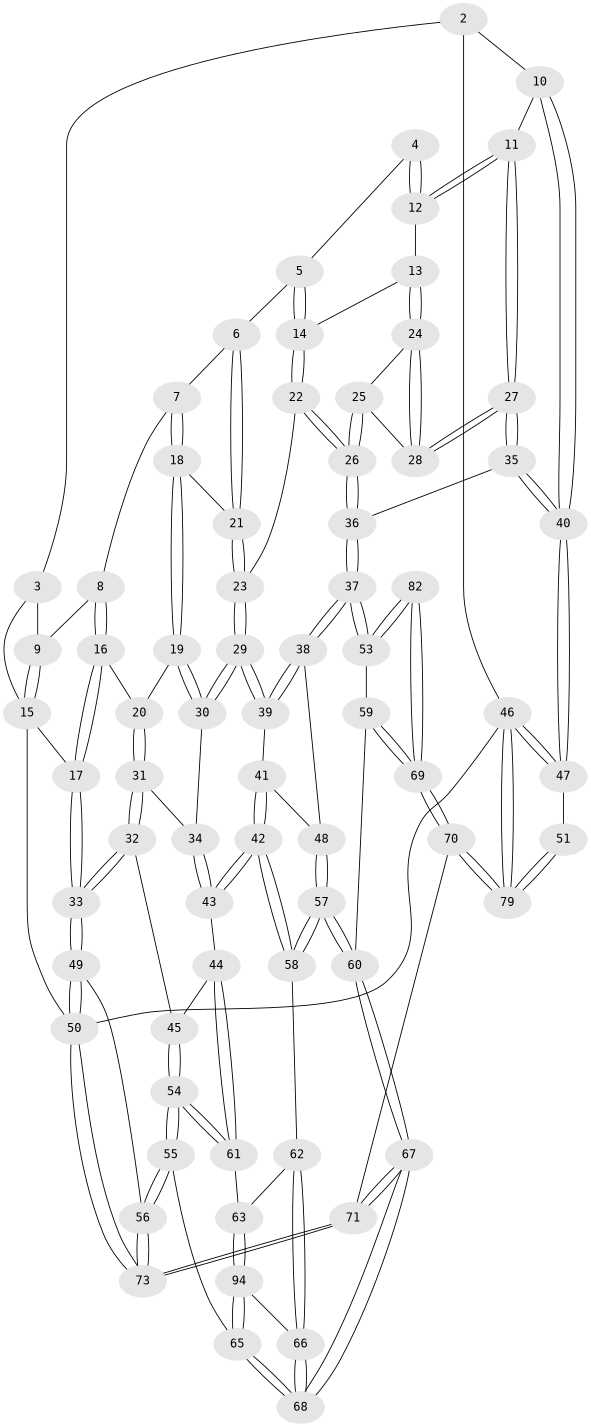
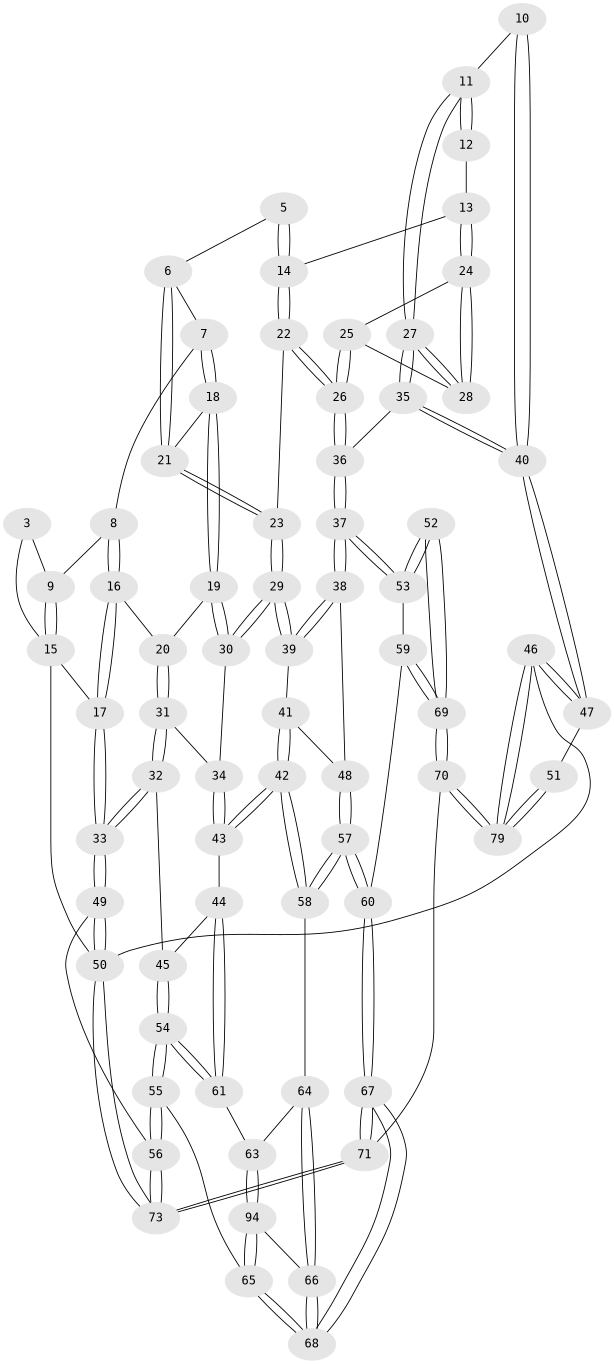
node "2": removed
node "4": removed
node "82": label "82" -> "52"
node "62": label "62" -> "64"
